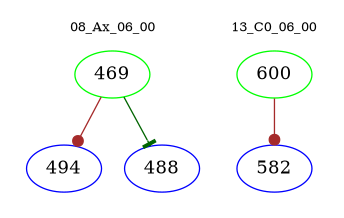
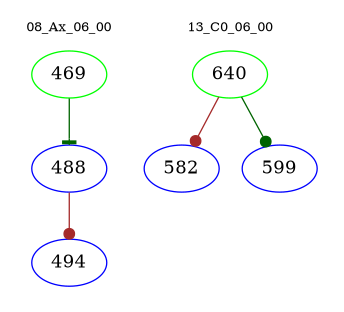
node "600": label "600" -> "640"
edge "469" -> "494": now "488" -> "494"
node "599": added
